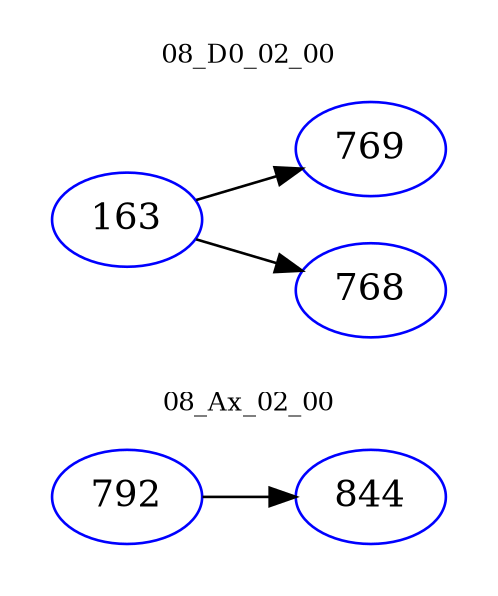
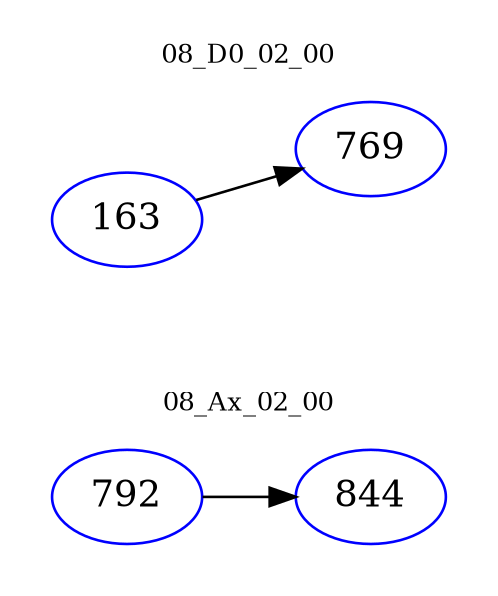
node "768": removed
